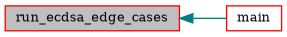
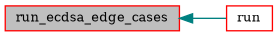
node "main": label "main" -> "run"
